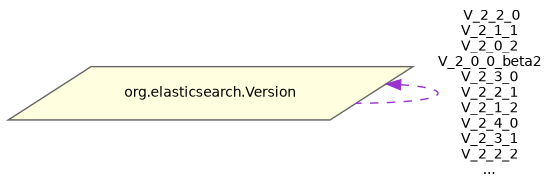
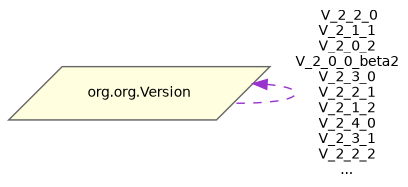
node "org.elasticsearch.Version": label "org.elasticsearch.Version" -> "org.org.Version"
